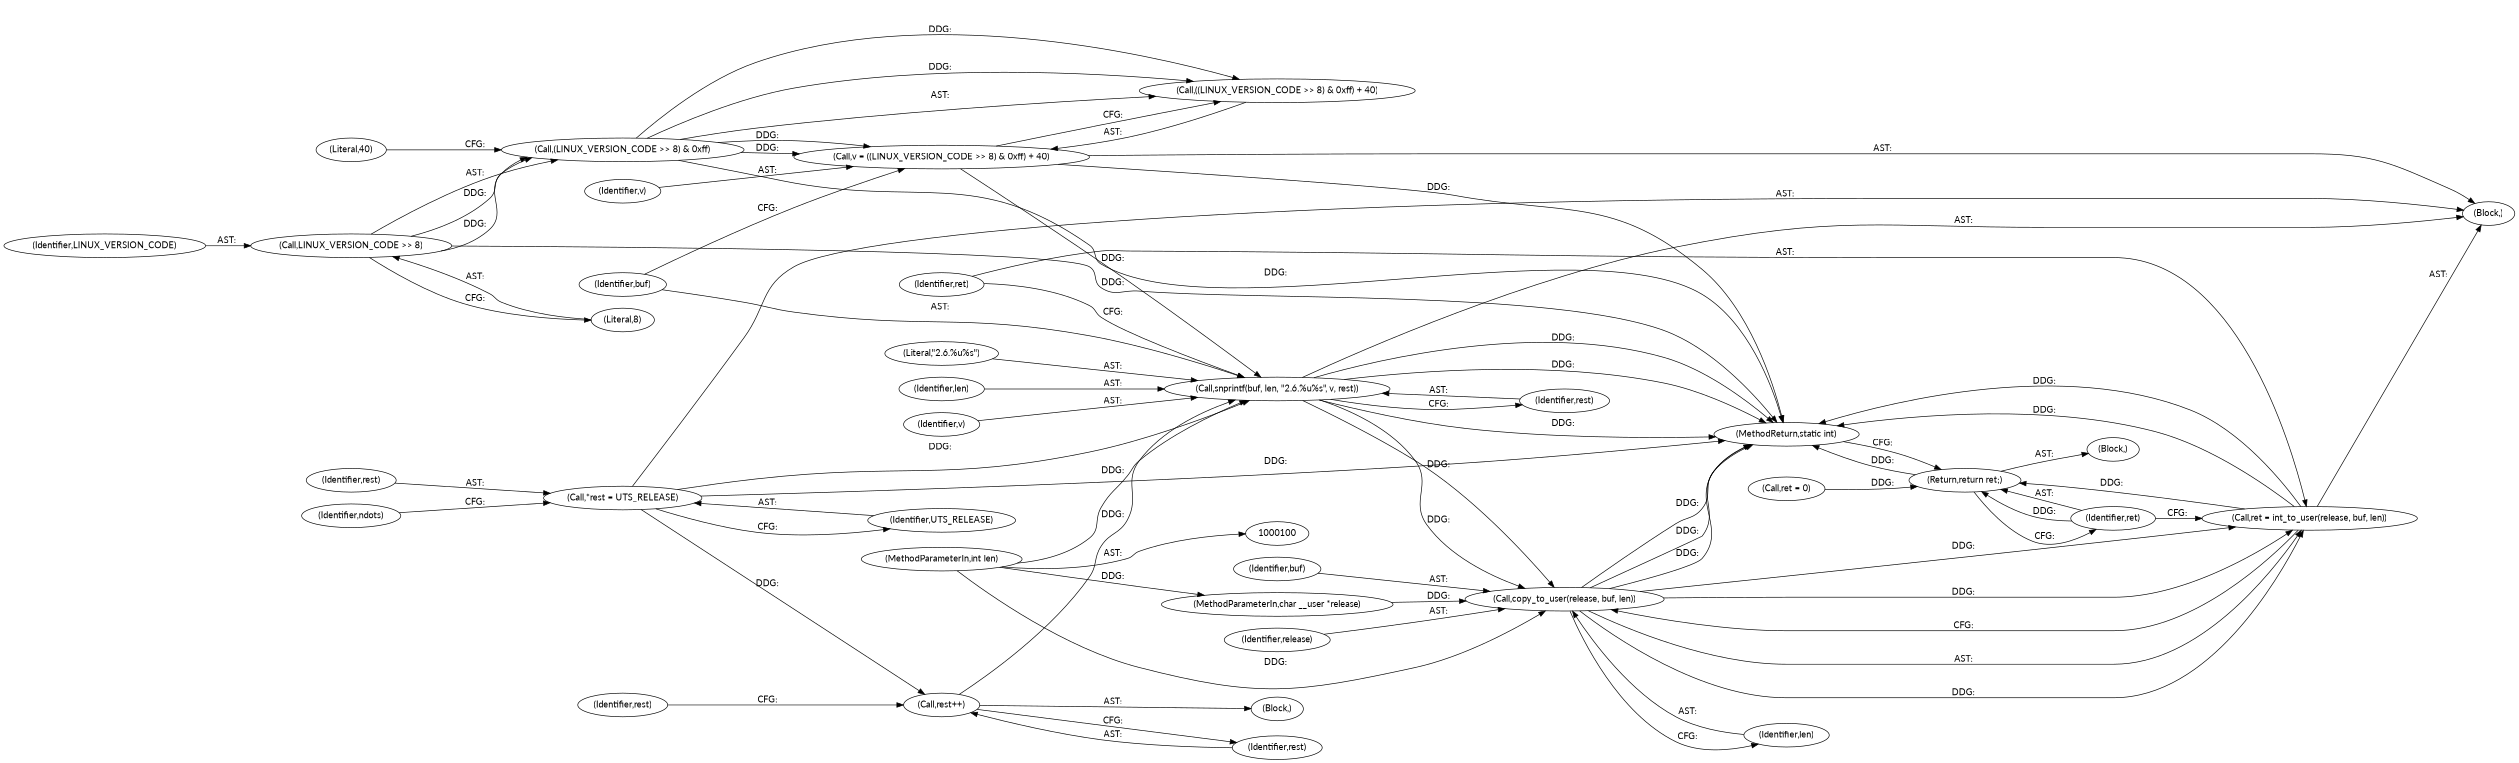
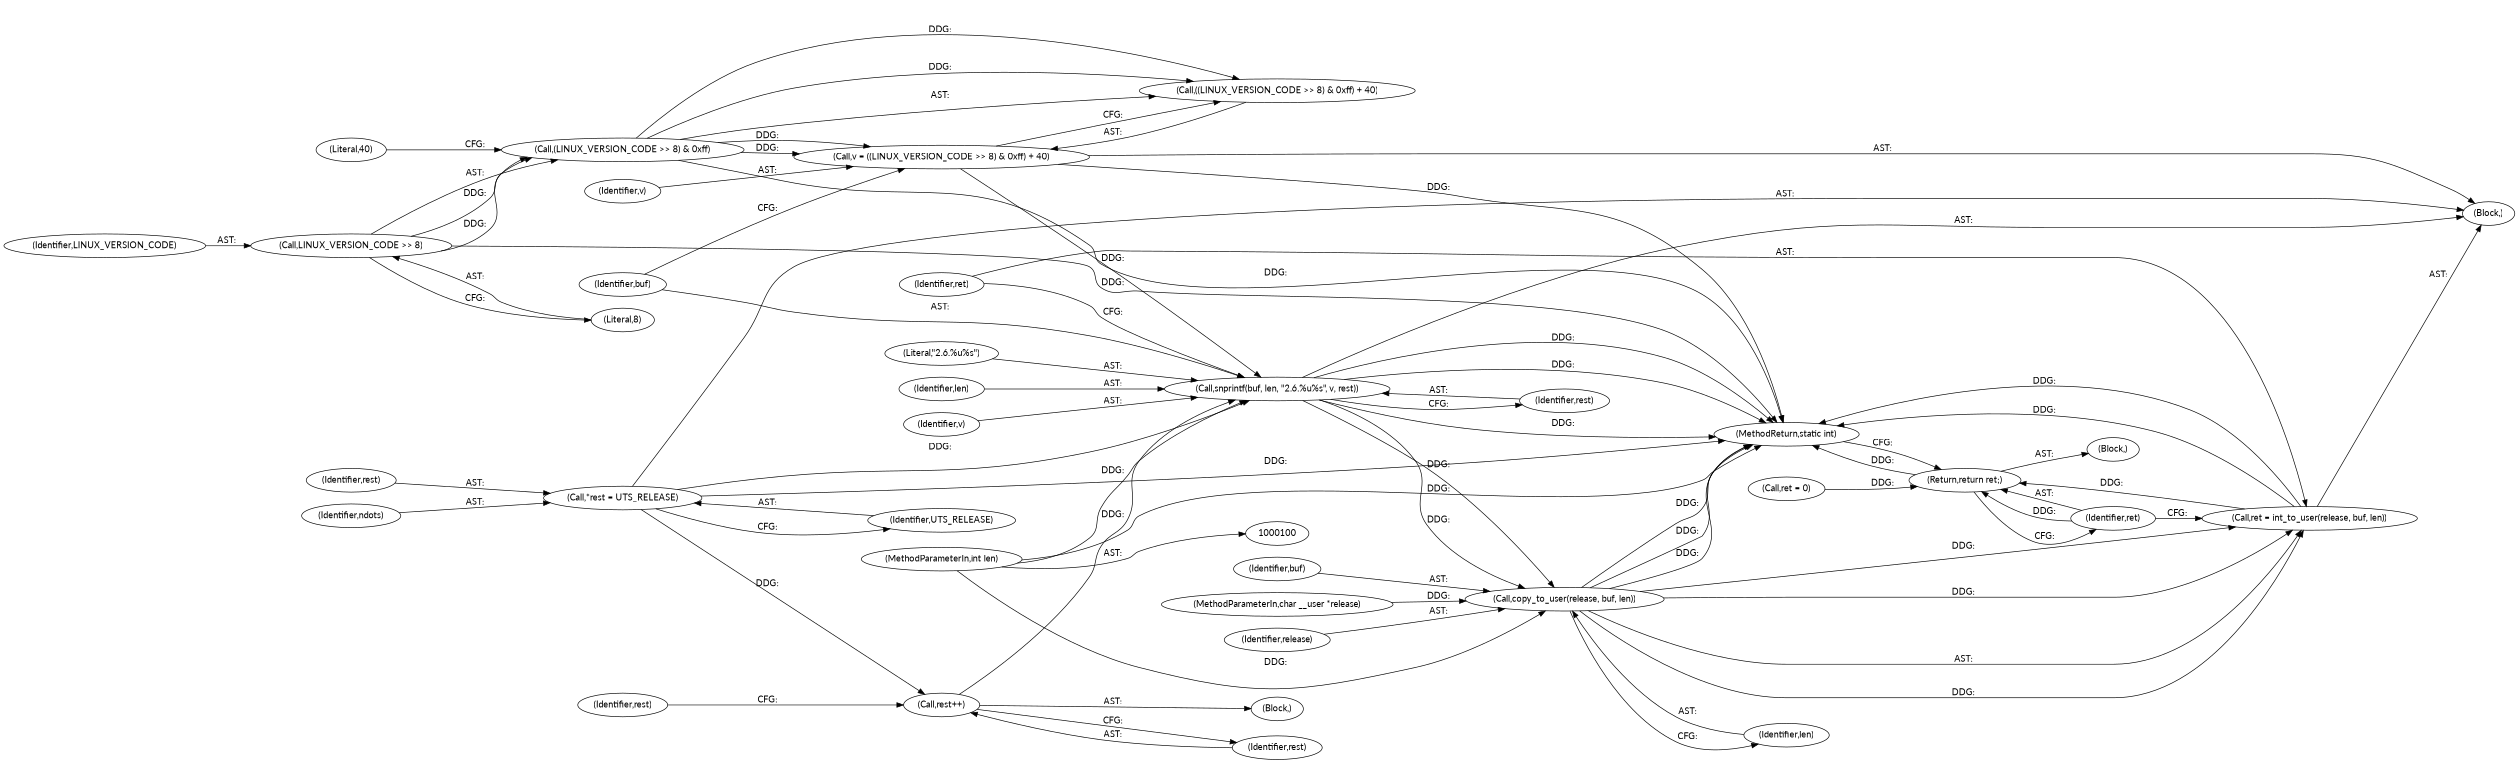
edge "(Identifier,ndots)" -> "(Call,*rest = UTS_RELEASE)": label "CFG: " -> "AST: "
edge "(MethodParameterIn,int len)" -> "(MethodParameterIn,char __user *release)": now "(MethodParameterIn,int len)" -> "(MethodReturn,static int)"
edge "(Call,ret = int_to_user(release, buf, len))" -> "(Call,copy_to_user(release, buf, len))": removed, label "CFG:"
